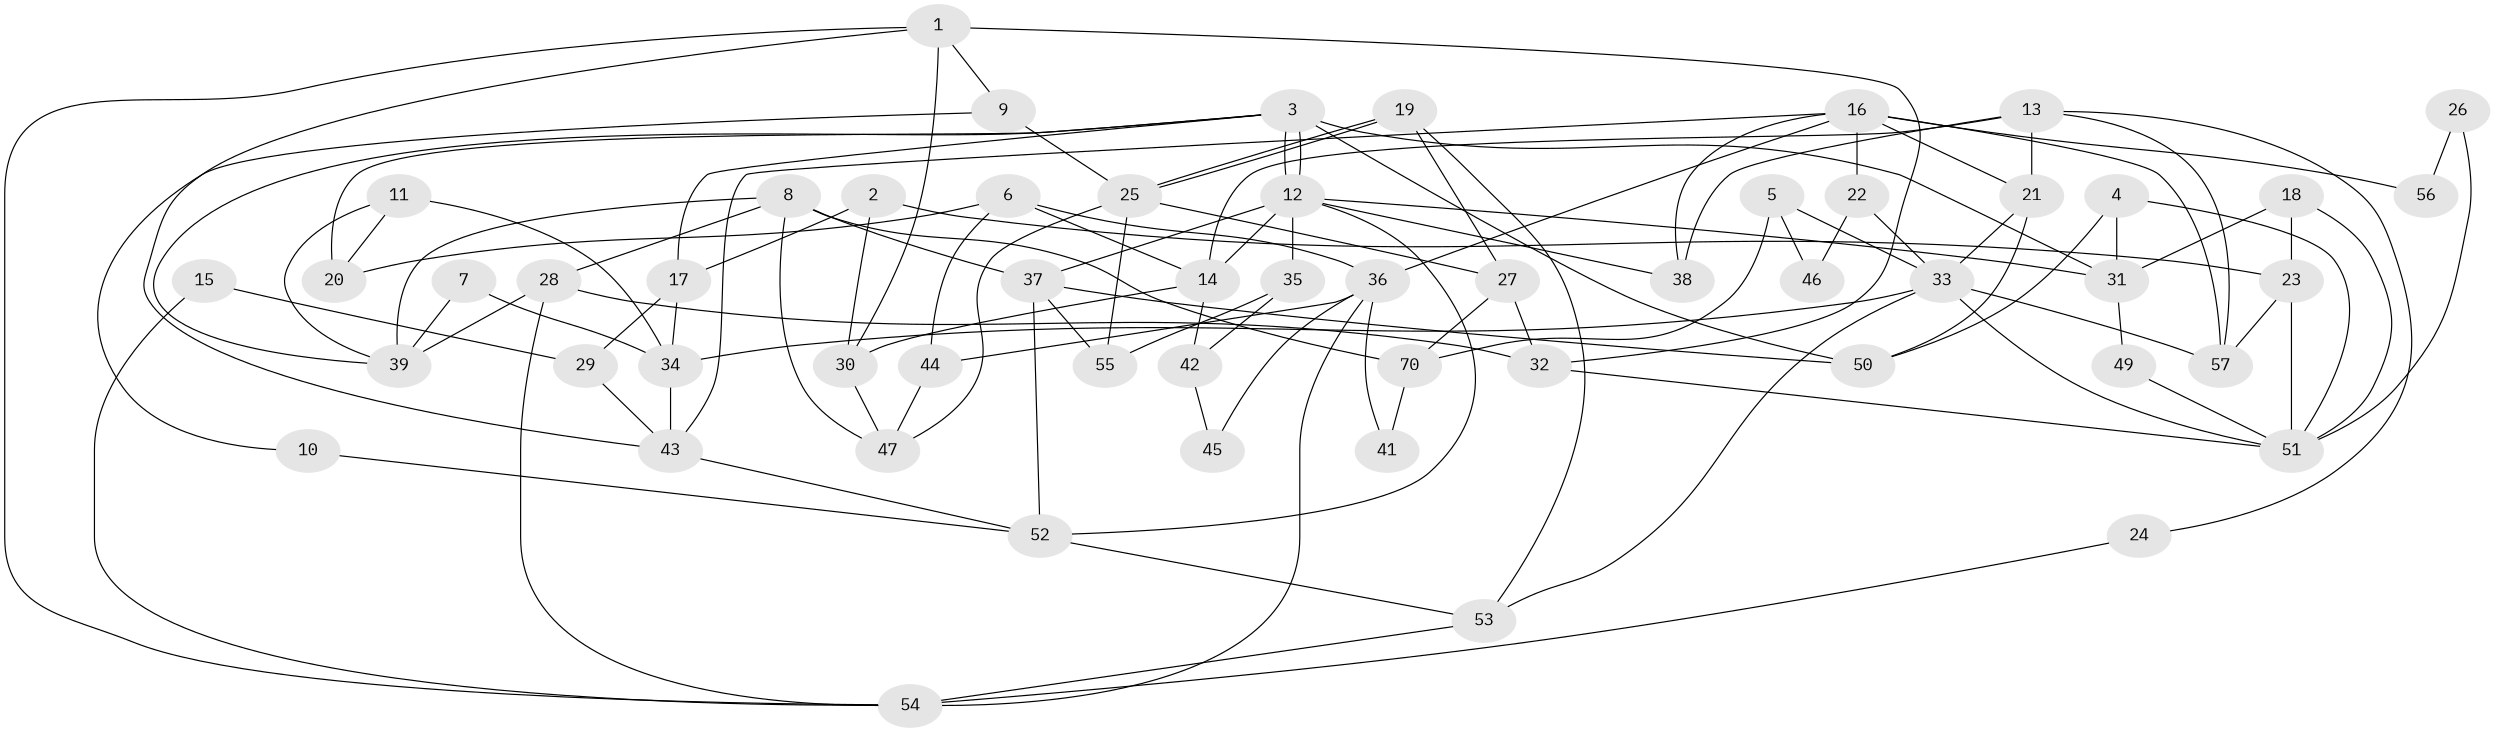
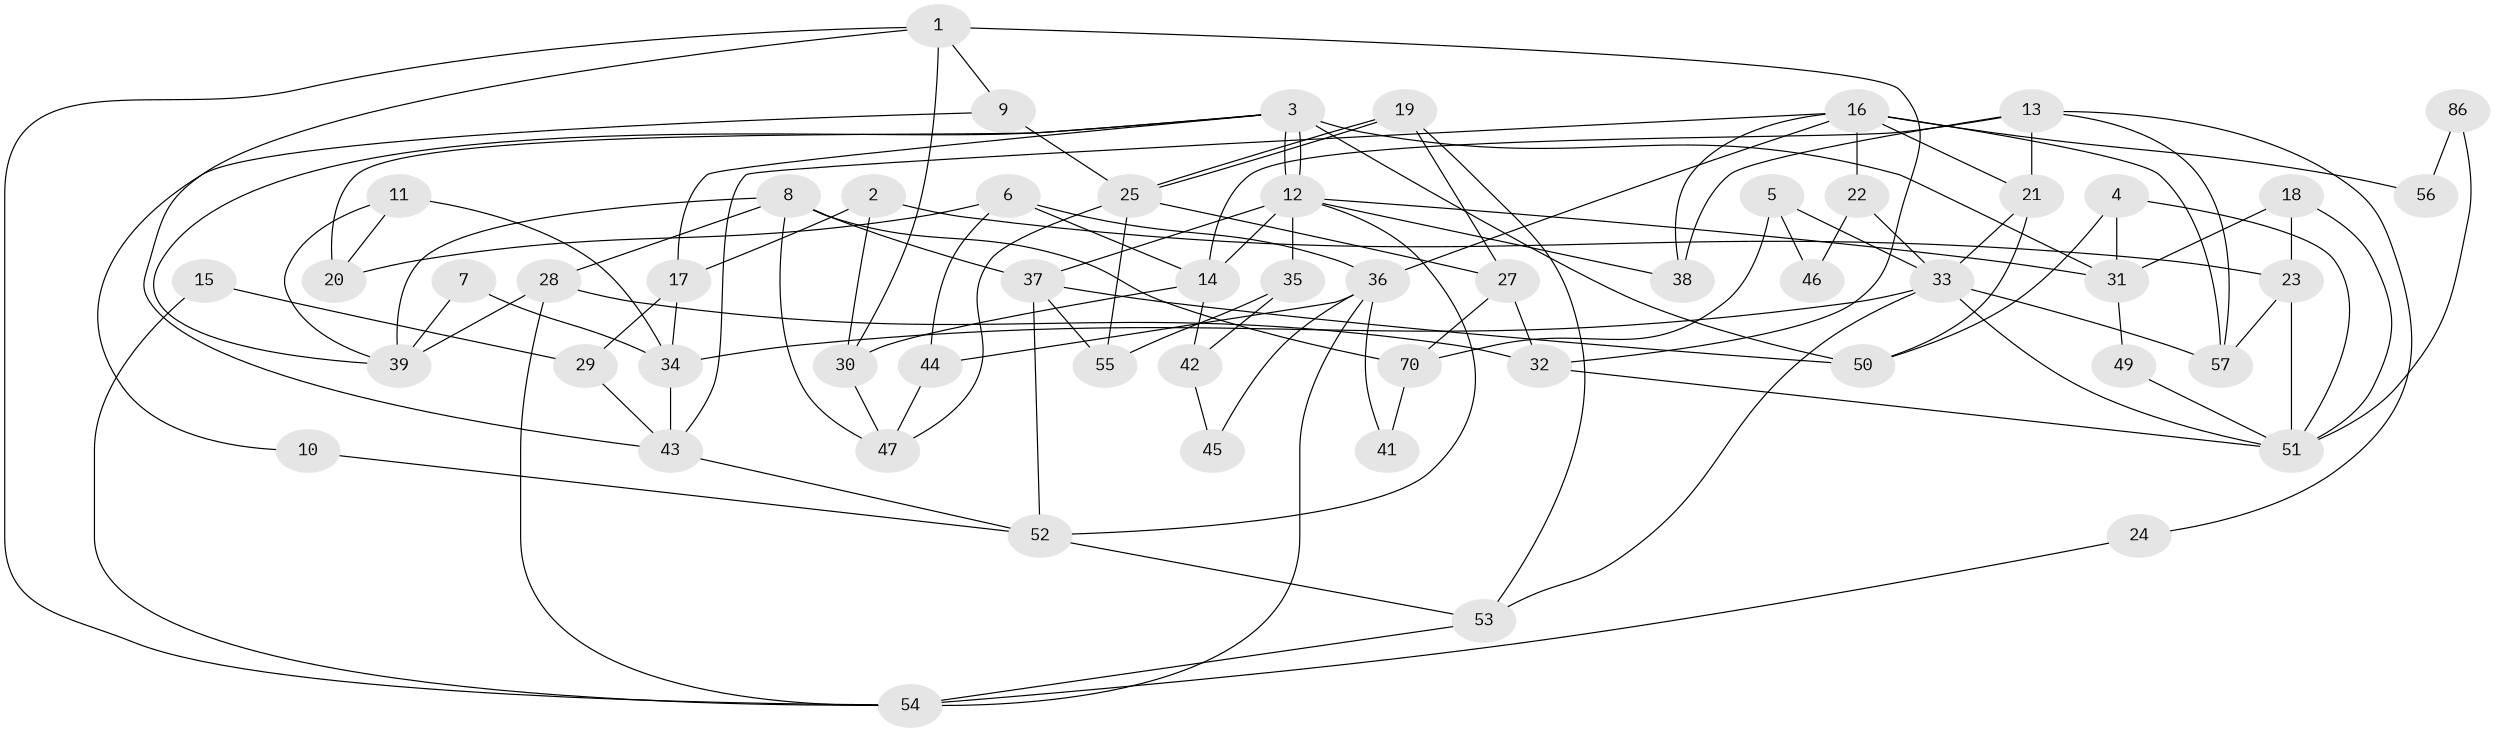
node "26": label "26" -> "86"
